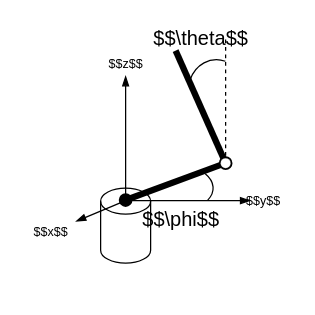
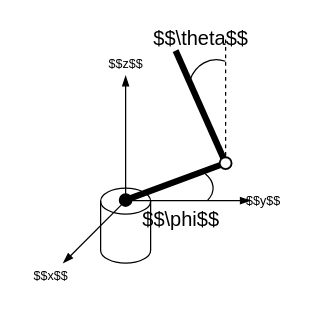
node "$$x$$": moved (51, 232) -> (51, 276)
